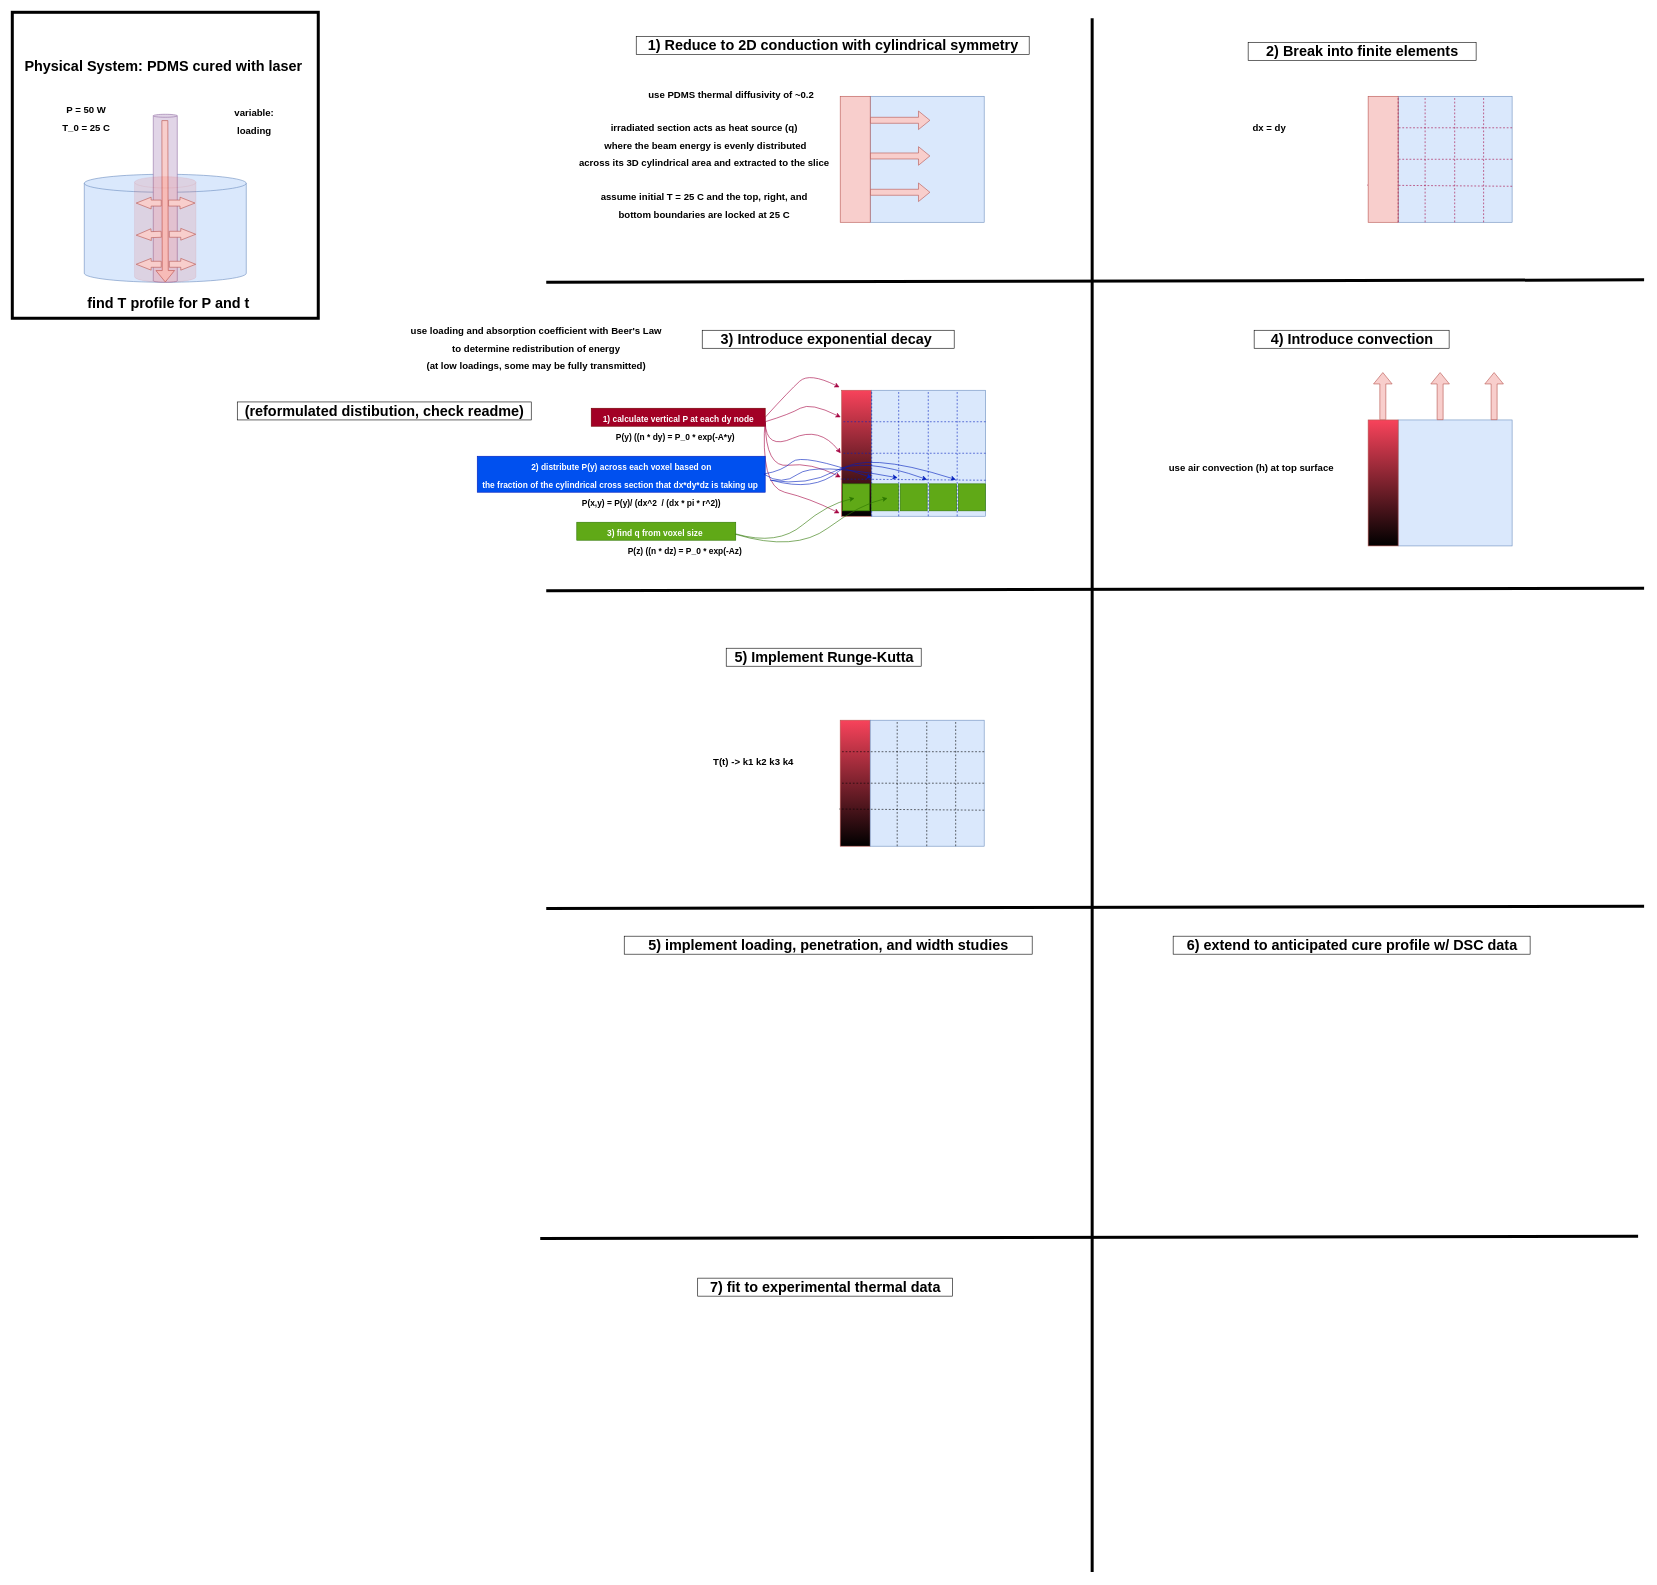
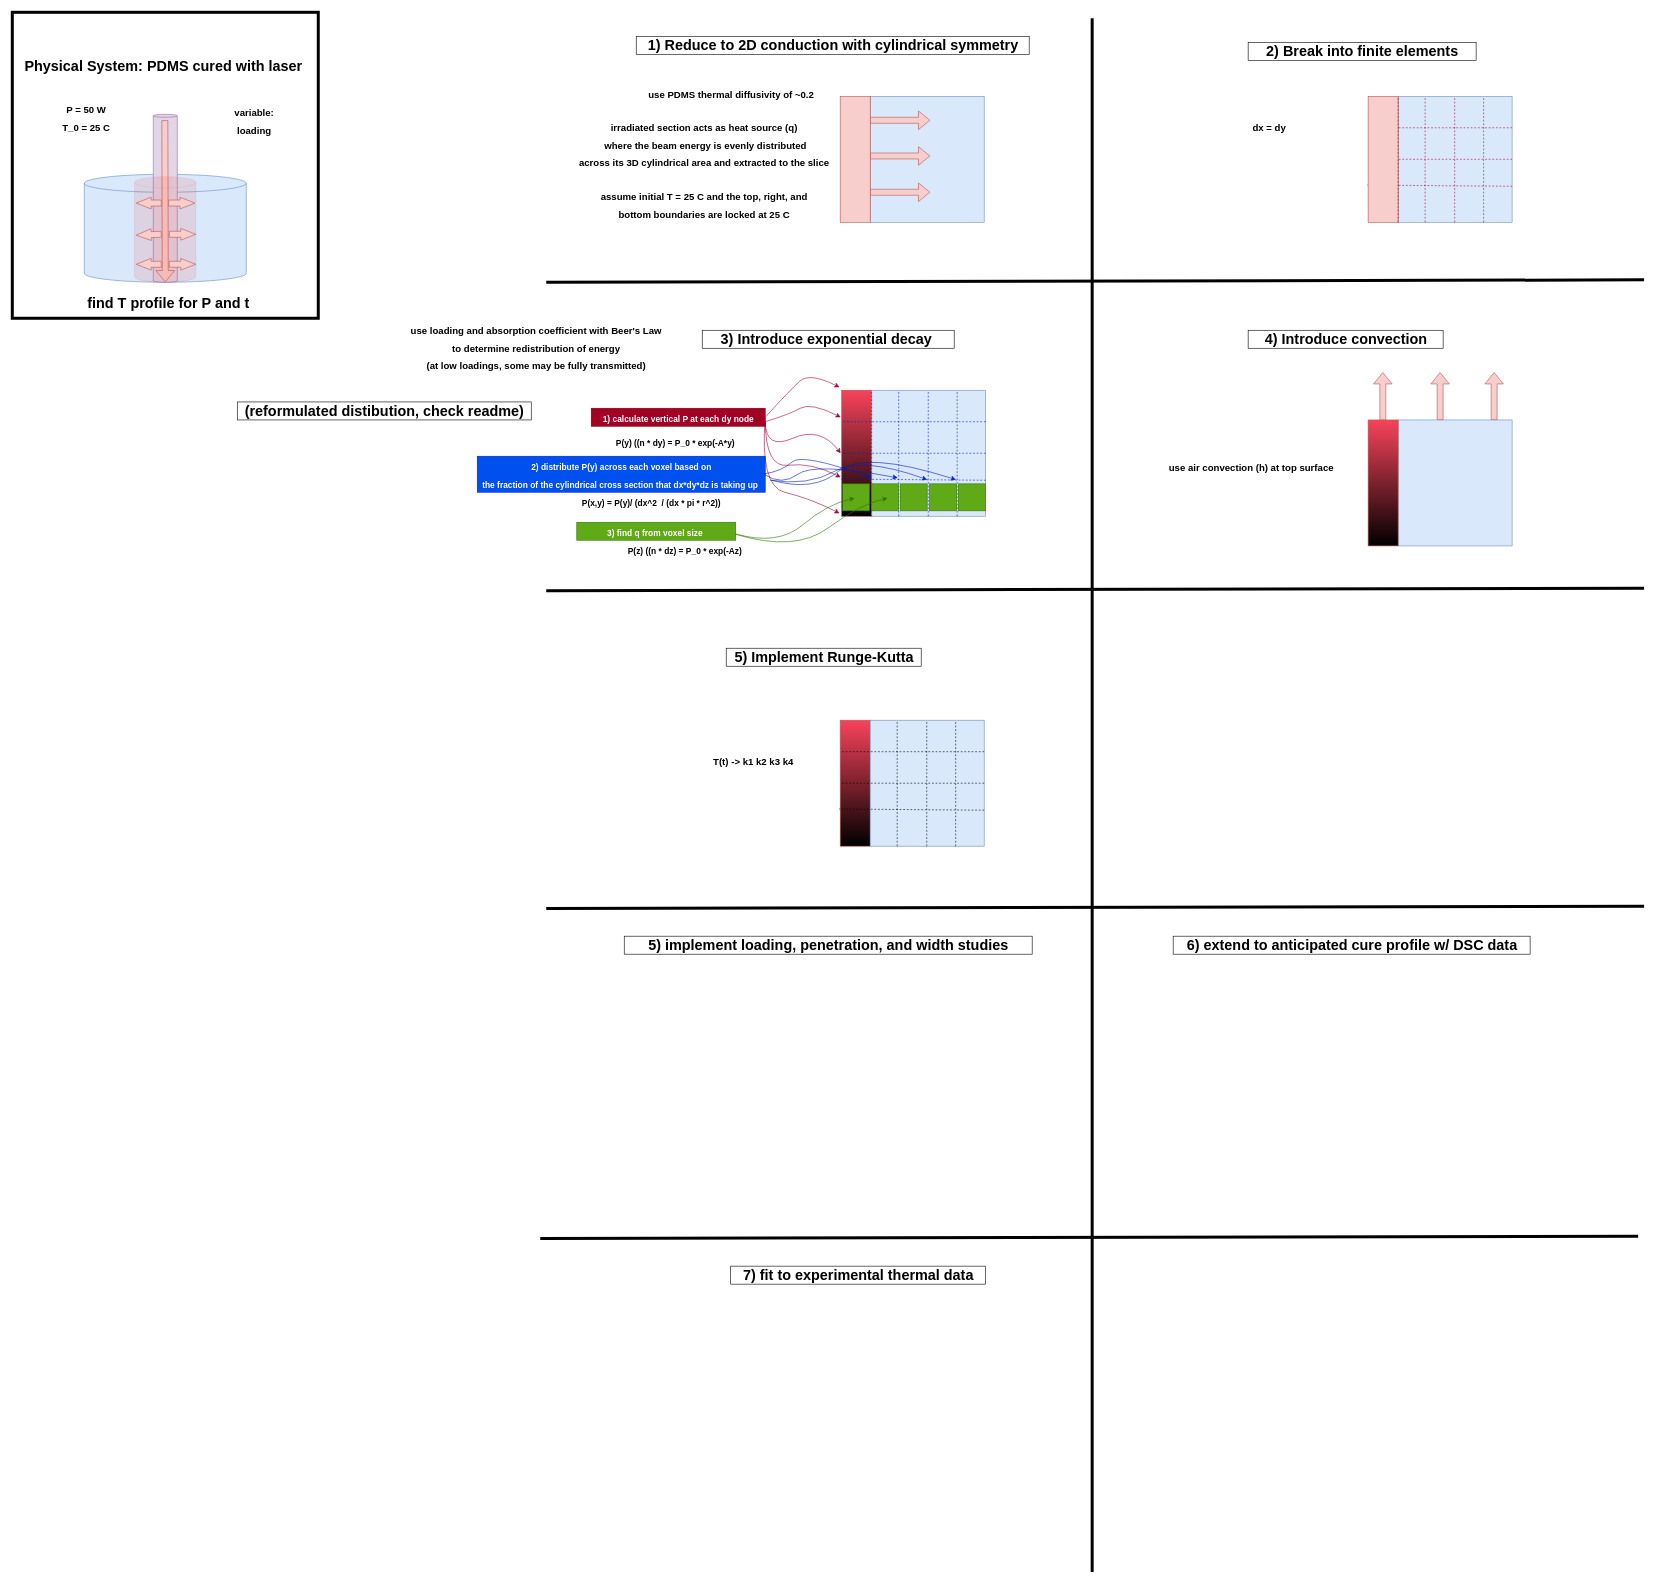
node "4) Introduce convection": moved (1352, 339) -> (1346, 339)
node "P(y) ((n * dy) = P_0 * exp(-A*y)": moved (675, 435) -> (675, 441)
node "7) fit to experimental thermal data": moved (825, 1287) -> (858, 1275)
